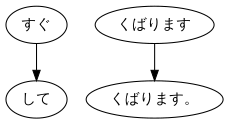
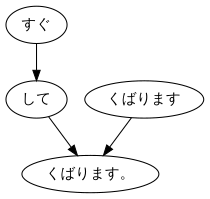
edge "して" -> "くばります。": added
